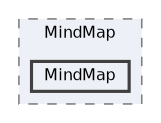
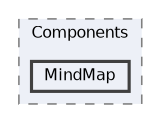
cluster "MindMap": label "MindMap" -> "Components"
